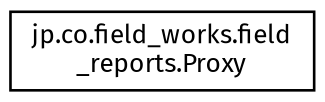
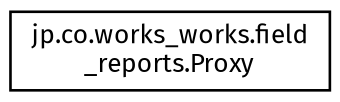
node "jp.co.field_works.field _reports.Proxy": label "jp.co.field_works.field _reports.Proxy" -> "jp.co.works_works.field _reports.Proxy"
